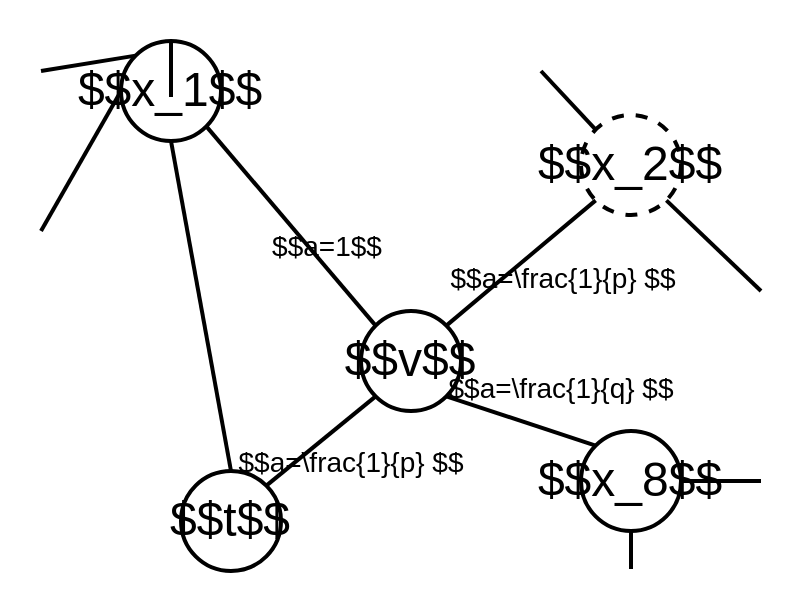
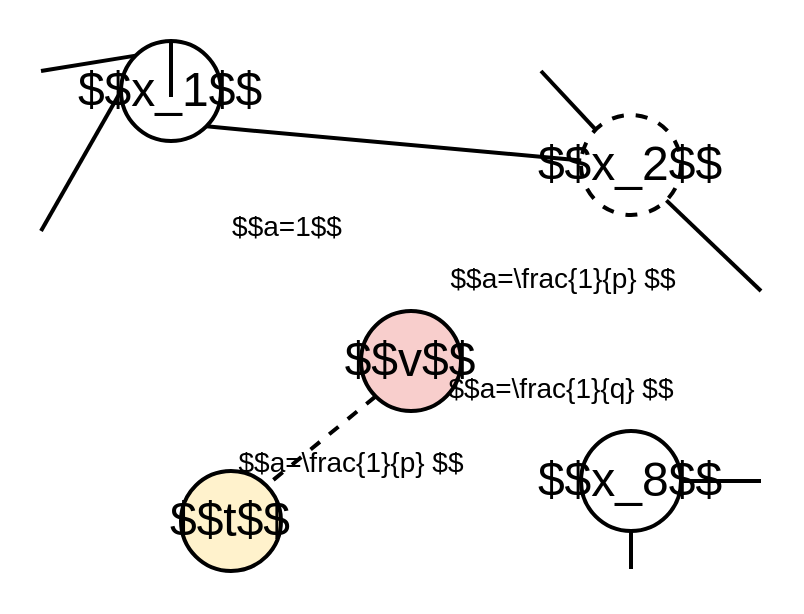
edge "$$x_1$$" -- "$$v$$": now "$$x_1$$" -- "$$x_2$$"
node "$$a=1$$": moved (327, 247) -> (287, 227)
edge "$$x_2$$" -- "$$v$$": removed
edge "$$x_1$$" -- "$$t$$": removed
node "$$v$$": fillcolor #ffffff -> #f8cecc
edge "$$v$$" -- "$$t$$": style solid -> dashed
edge "$$v$$" -- "$$x_8$$": removed
node "$$t$$": fillcolor #ffffff -> #fff2cc
